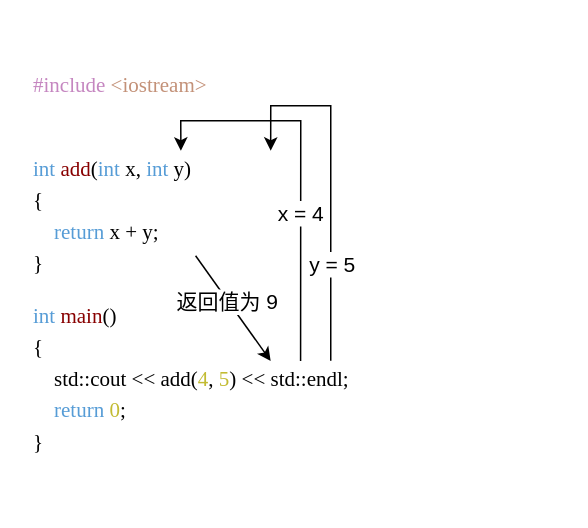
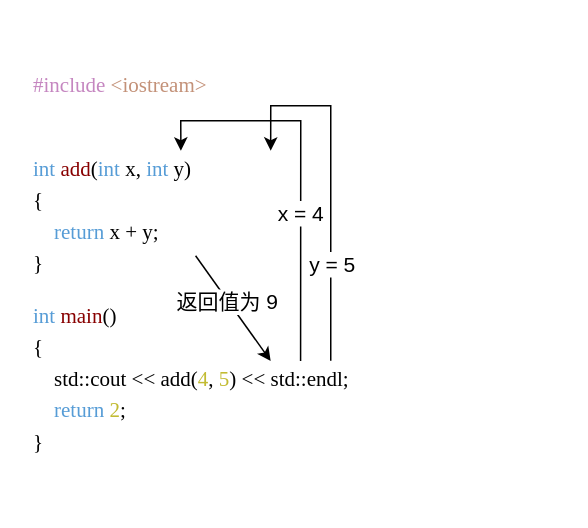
node "#include <iostream>int add(int x, int y){ return x + y;}int main(){ std::cout << add(4, 5) << std::endl; return 0;}": label "#include <iostream>int add(int x, int y){ return x + y;}int main(){ std::cout << add(4, 5) << std::endl; return 0;}" -> "#include <iostream>int add(int x, int y){ return x + y;}int main(){ std::cout << add(4, 5) << std::endl; return 2;}"
